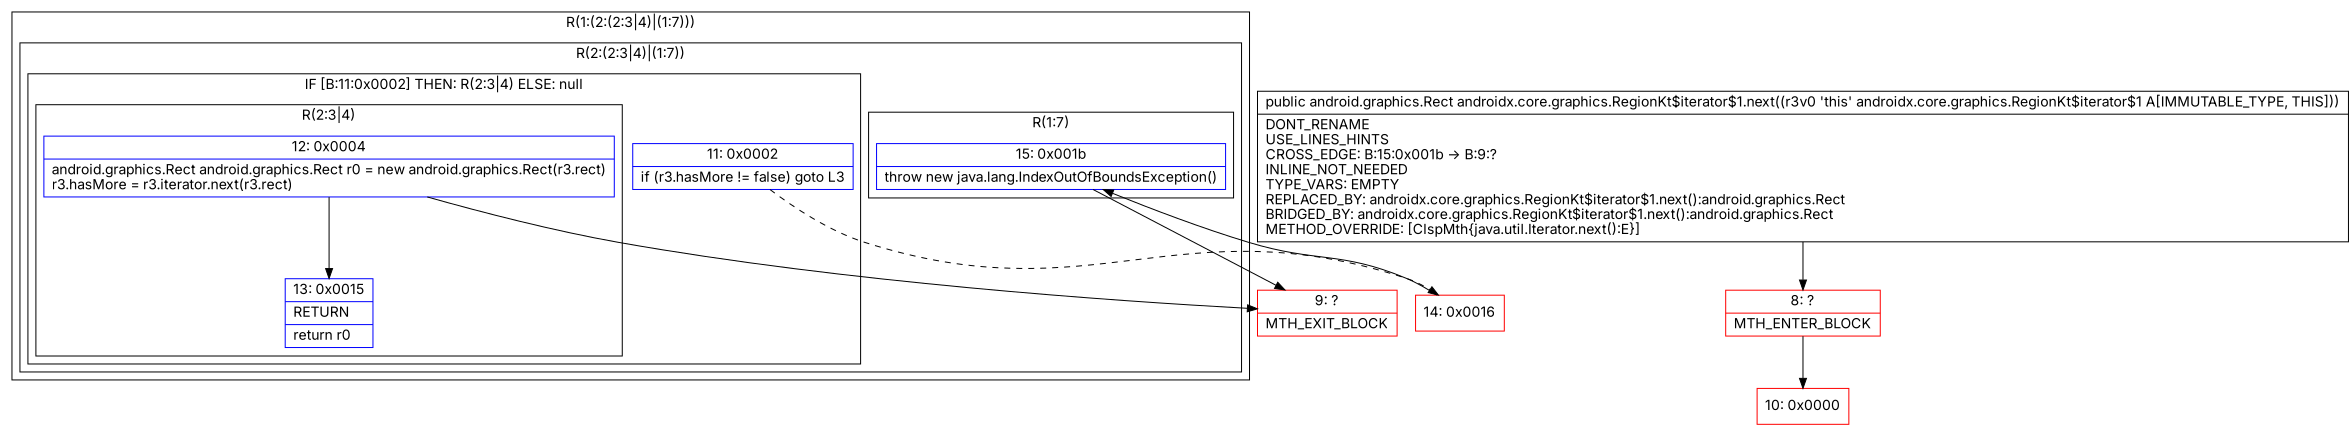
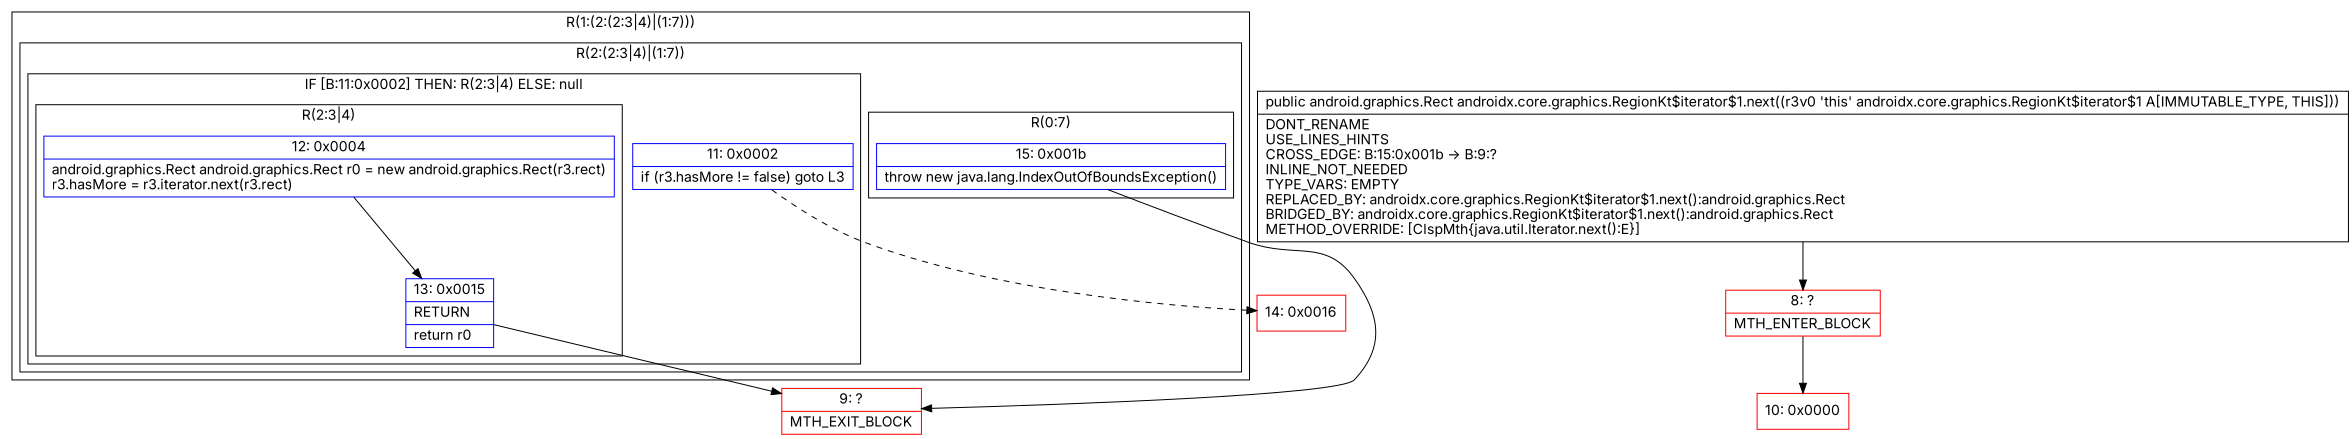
cluster "R(1:7)": label "R(1:7)" -> "R(0:7)"
edge "14: 0x0016" -> "15: 0x001b": removed
edge "12: 0x0004" -> "9: ?": now "13: 0x0015" -> "9: ?"
